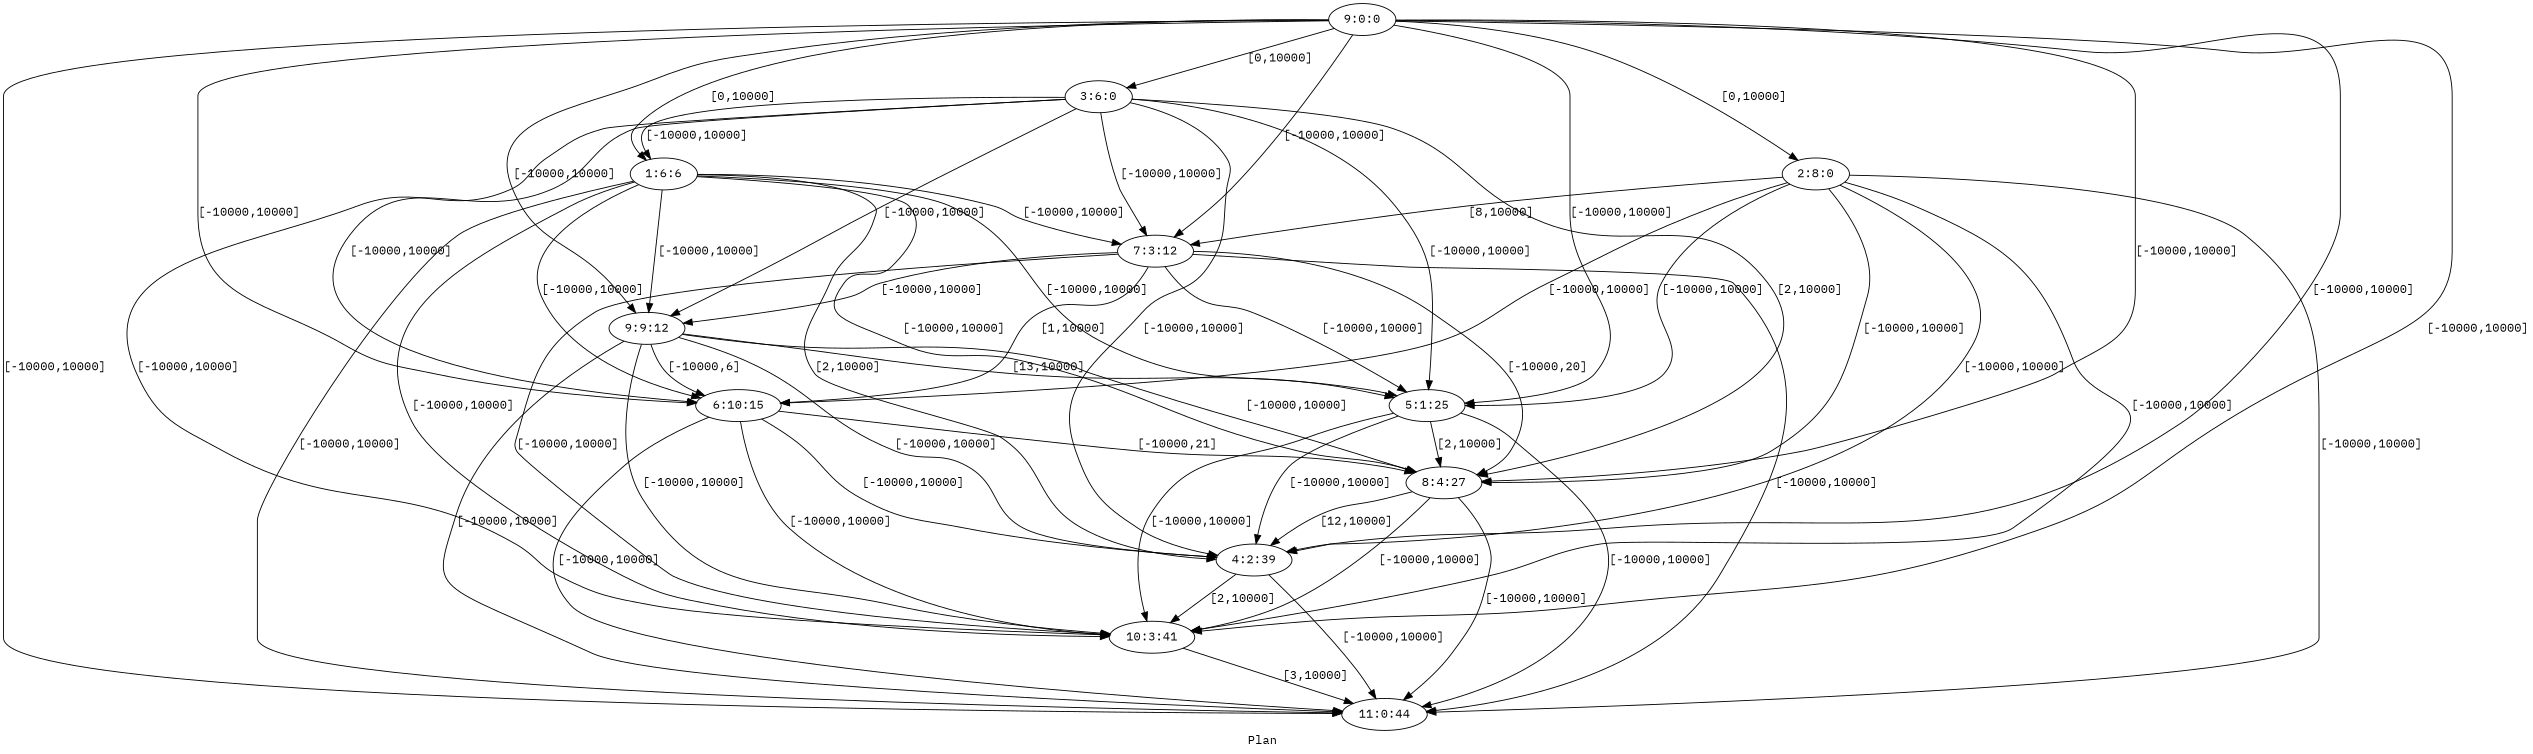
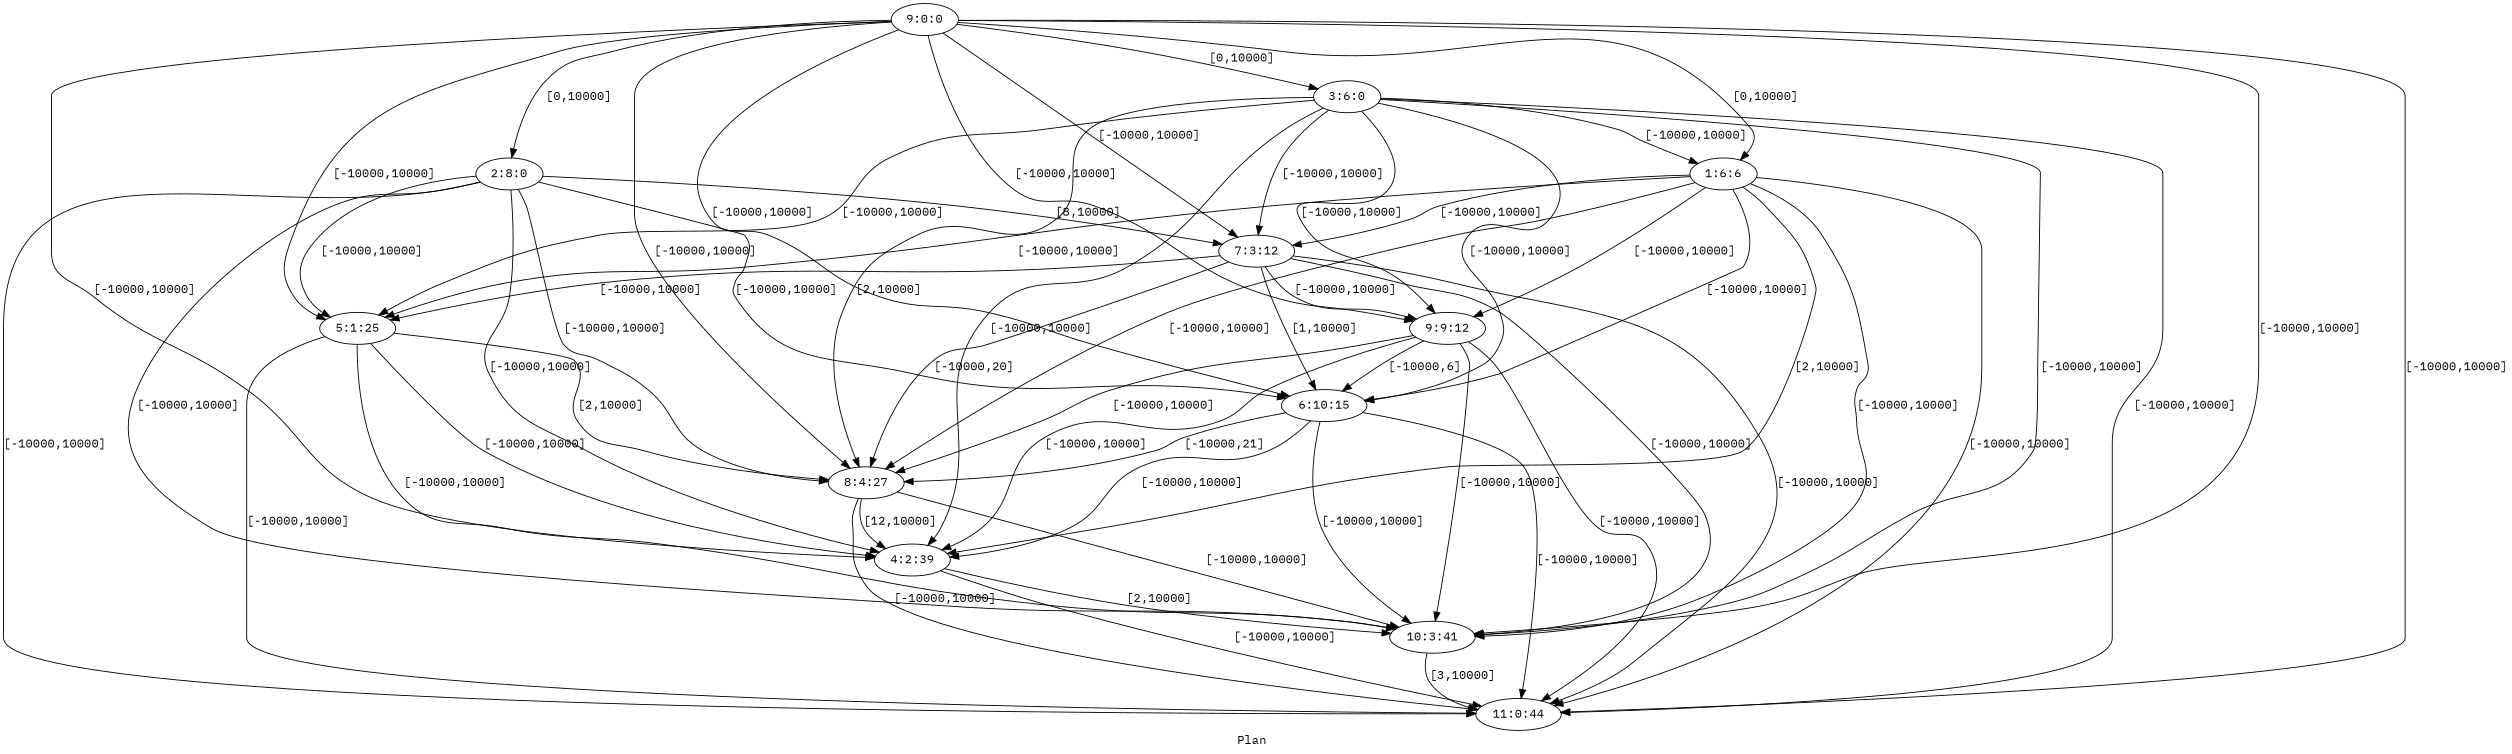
edge "3:6:0" -> "11:0:44": added, label "[-10000,10000]"
edge "9:9:12" -> "5:1:25": removed, label "[13,10000]"
